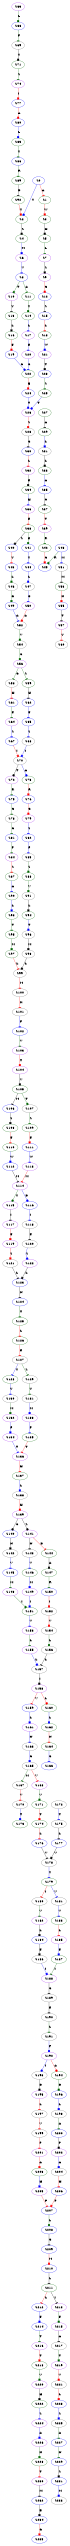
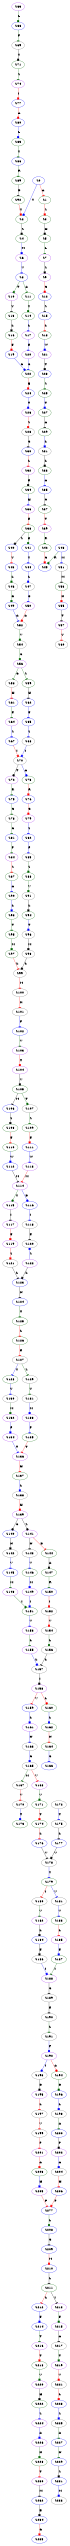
edge "S1" -> "S3": label "W" -> "S"
edge "S25" -> "S26": now "S25" -> "S27"
edge "S120" -> "S122": reversed
node "S207": label "S207" -> "S277"
